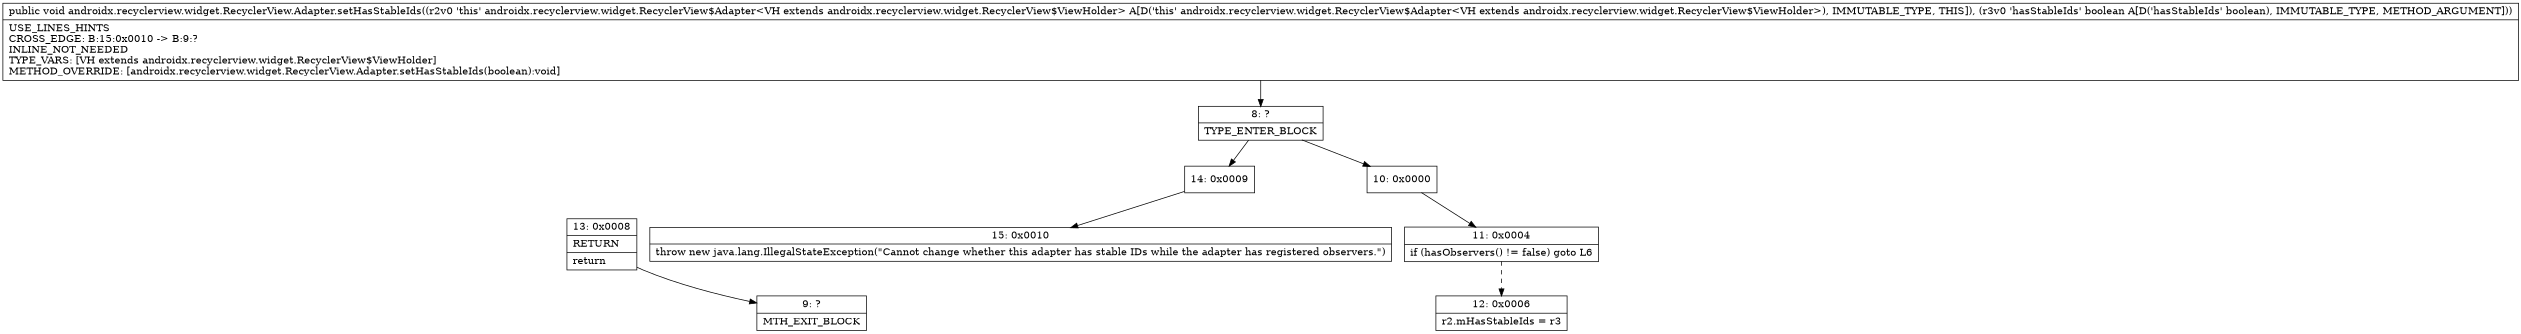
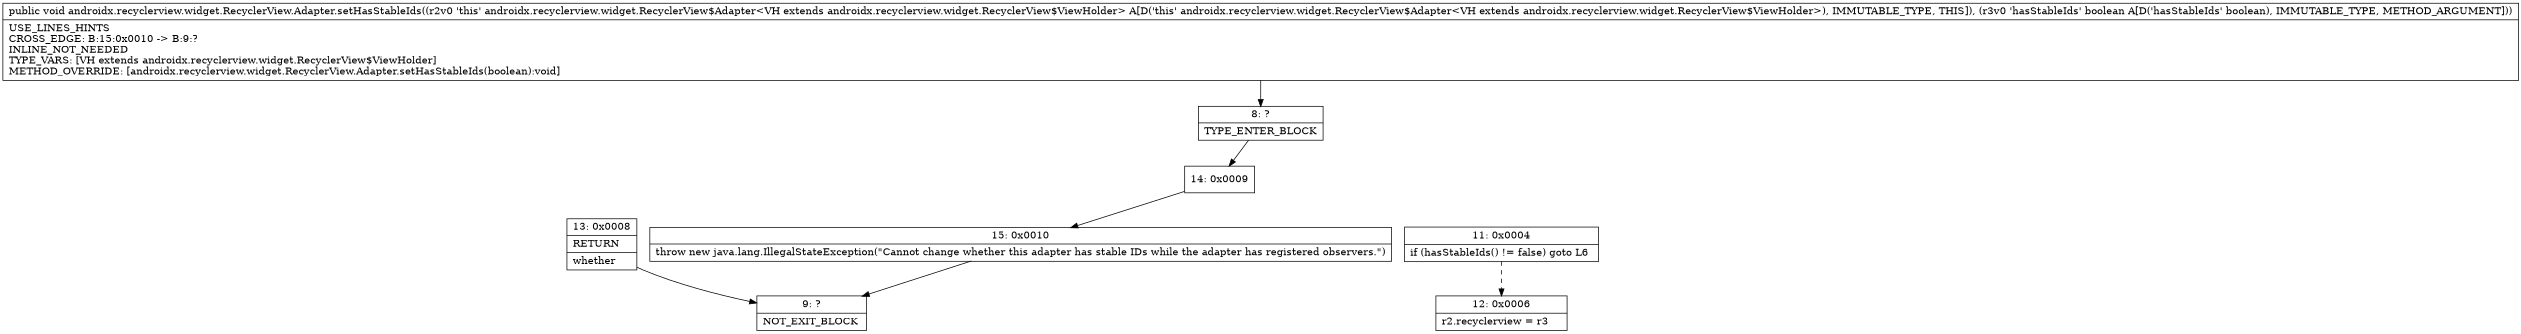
node "10: 0x0000": removed
node "11: 0x0004": text "if (hasObservers() != false) goto L6" -> "if (hasStableIds() != false) goto L6"
node "13: 0x0008": text "return" -> "whether"
edge "15: 0x0010" -> "9: ?": added
node "9: ?": text "MTH_EXIT_BLOCK" -> "NOT_EXIT_BLOCK"
node "12: 0x0006": text "r2.mHasStableIds = r3" -> "r2.recyclerview = r3"
